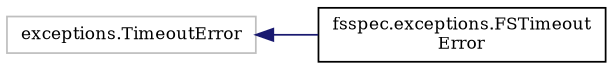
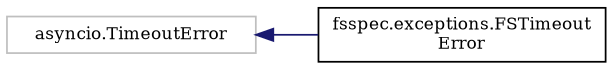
node "exceptions.TimeoutError": label "exceptions.TimeoutError" -> "asyncio.TimeoutError"
